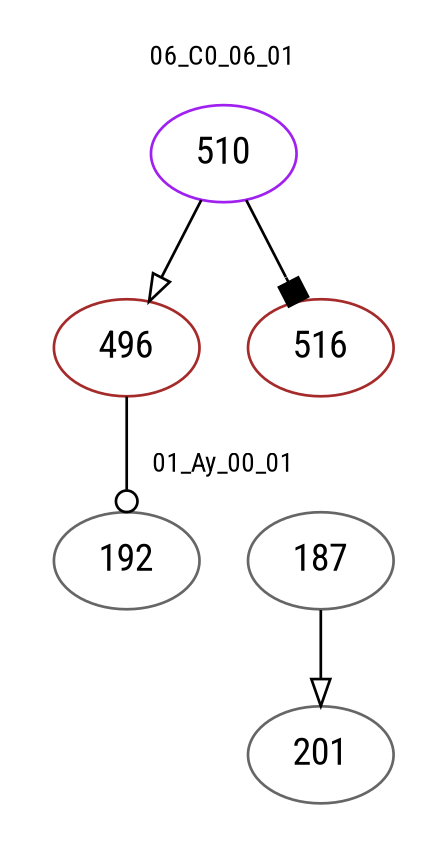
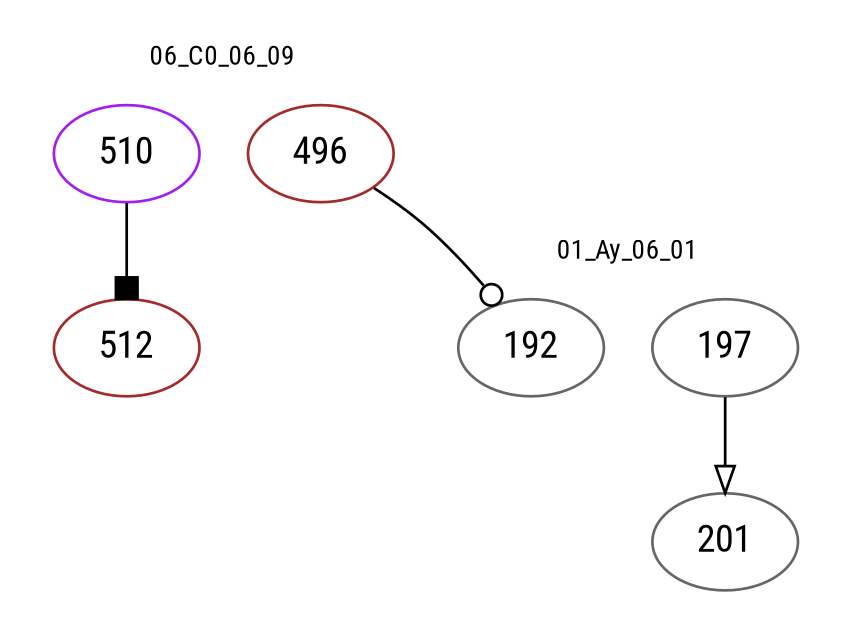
cluster "06_C0_06_01": label "06_C0_06_01" -> "06_C0_06_09"
edge "510" -> "496": removed
node "516": label "516" -> "512"
cluster "01_Ay_00_01": label "01_Ay_00_01" -> "01_Ay_06_01"
node "187": label "187" -> "197"
